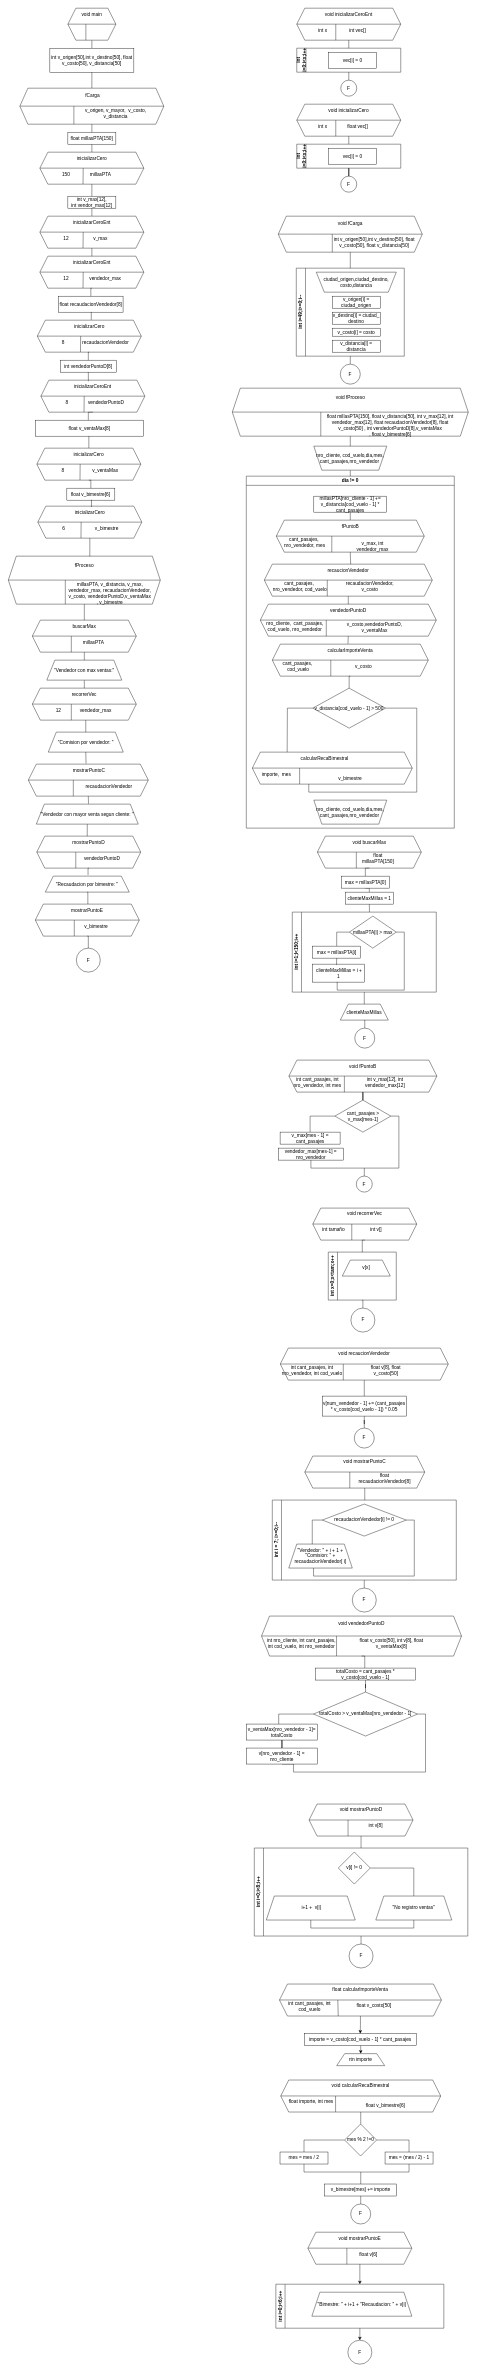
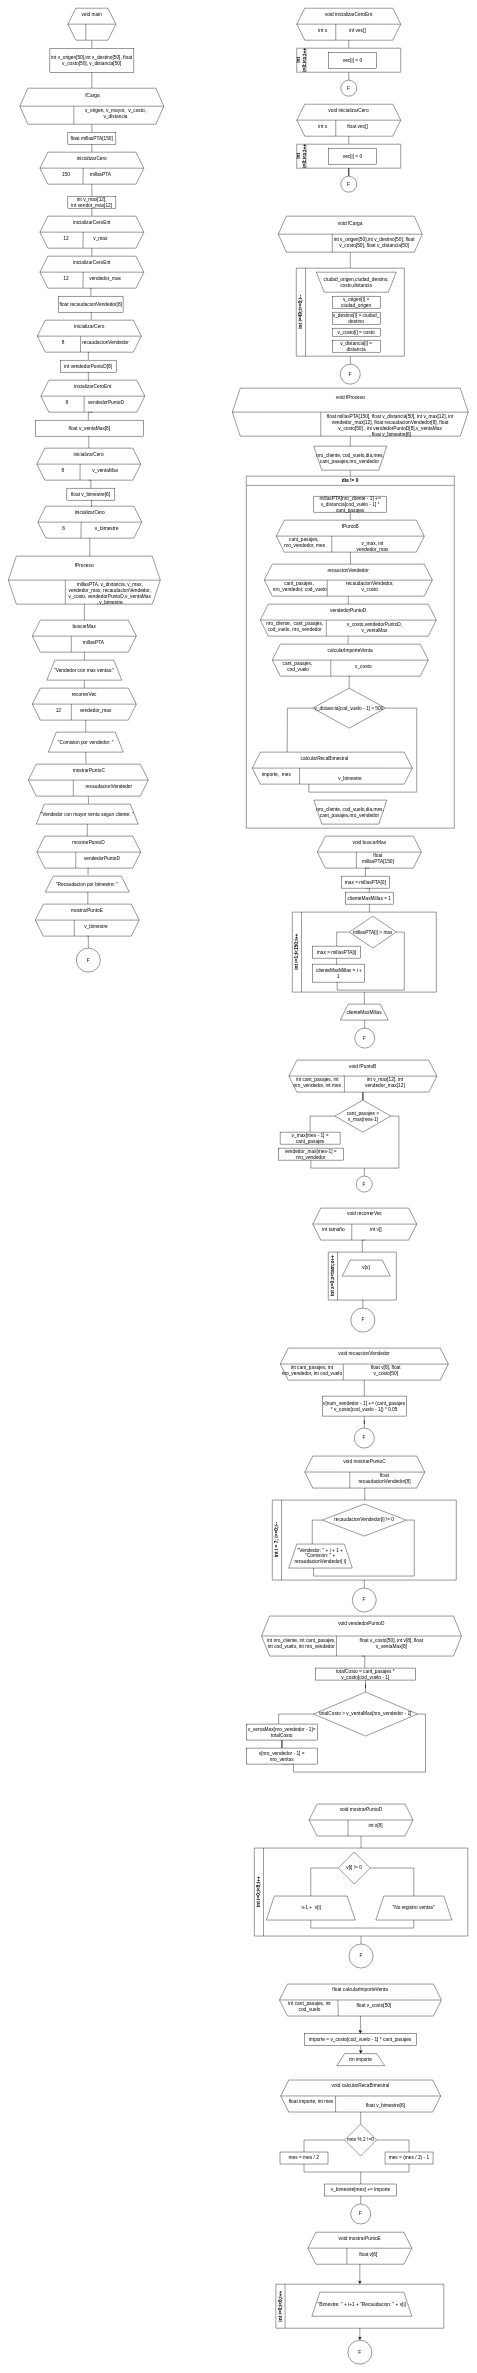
node "v[nro_vendedor - 1] = nro_cliente": label "v[nro_vendedor - 1] = nro_cliente" -> "v[nro_vendedor - 1] = nro_ventas"
edge "v[i] != 0" -- "i+1 + v[i]": added
